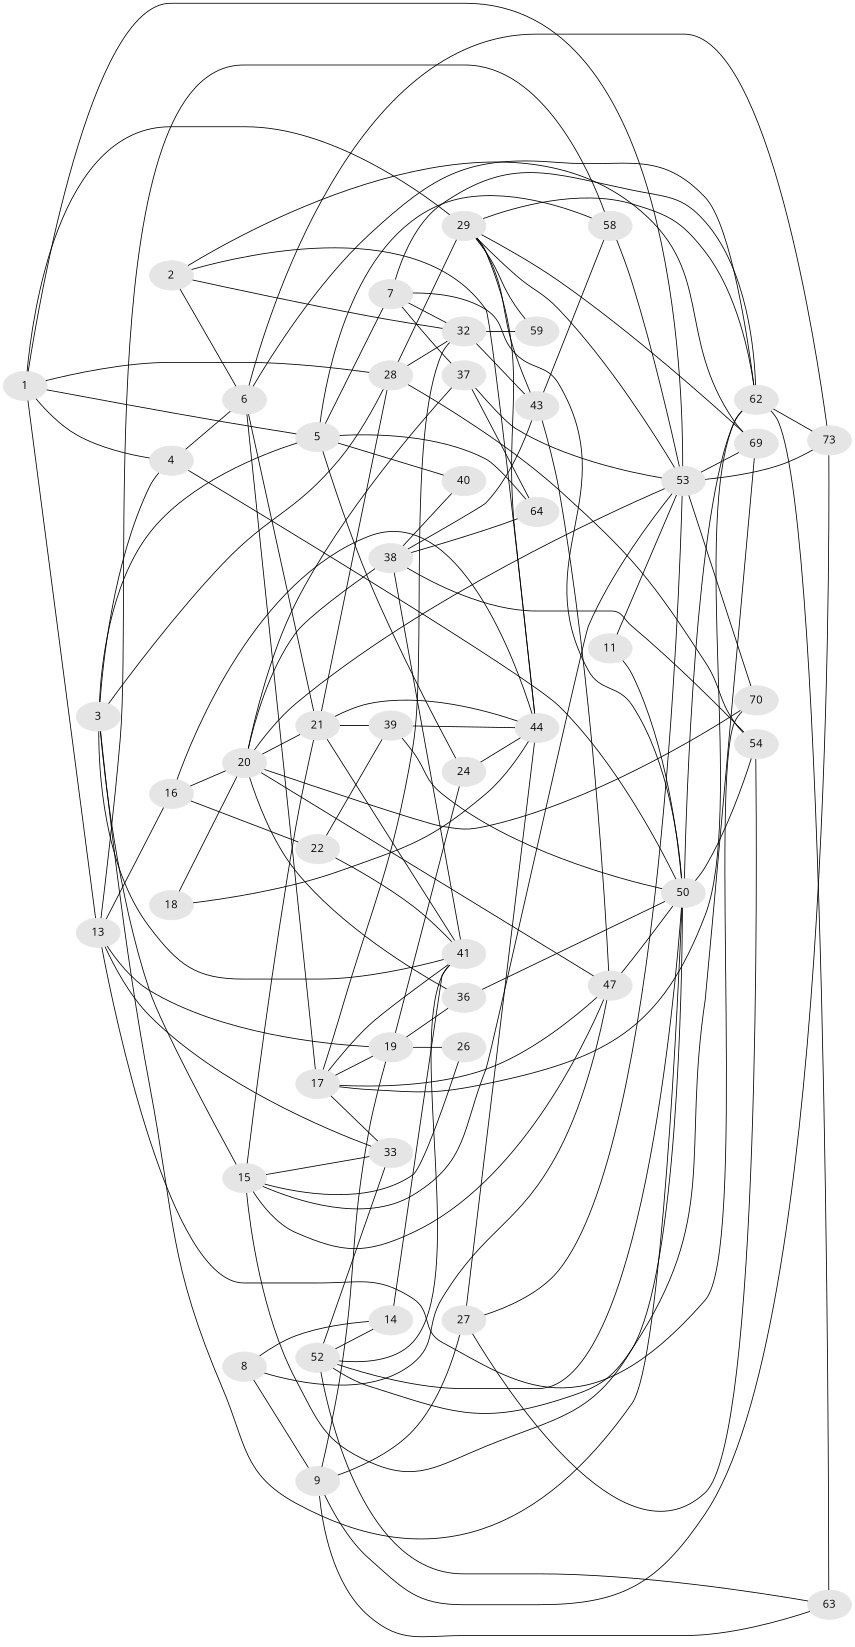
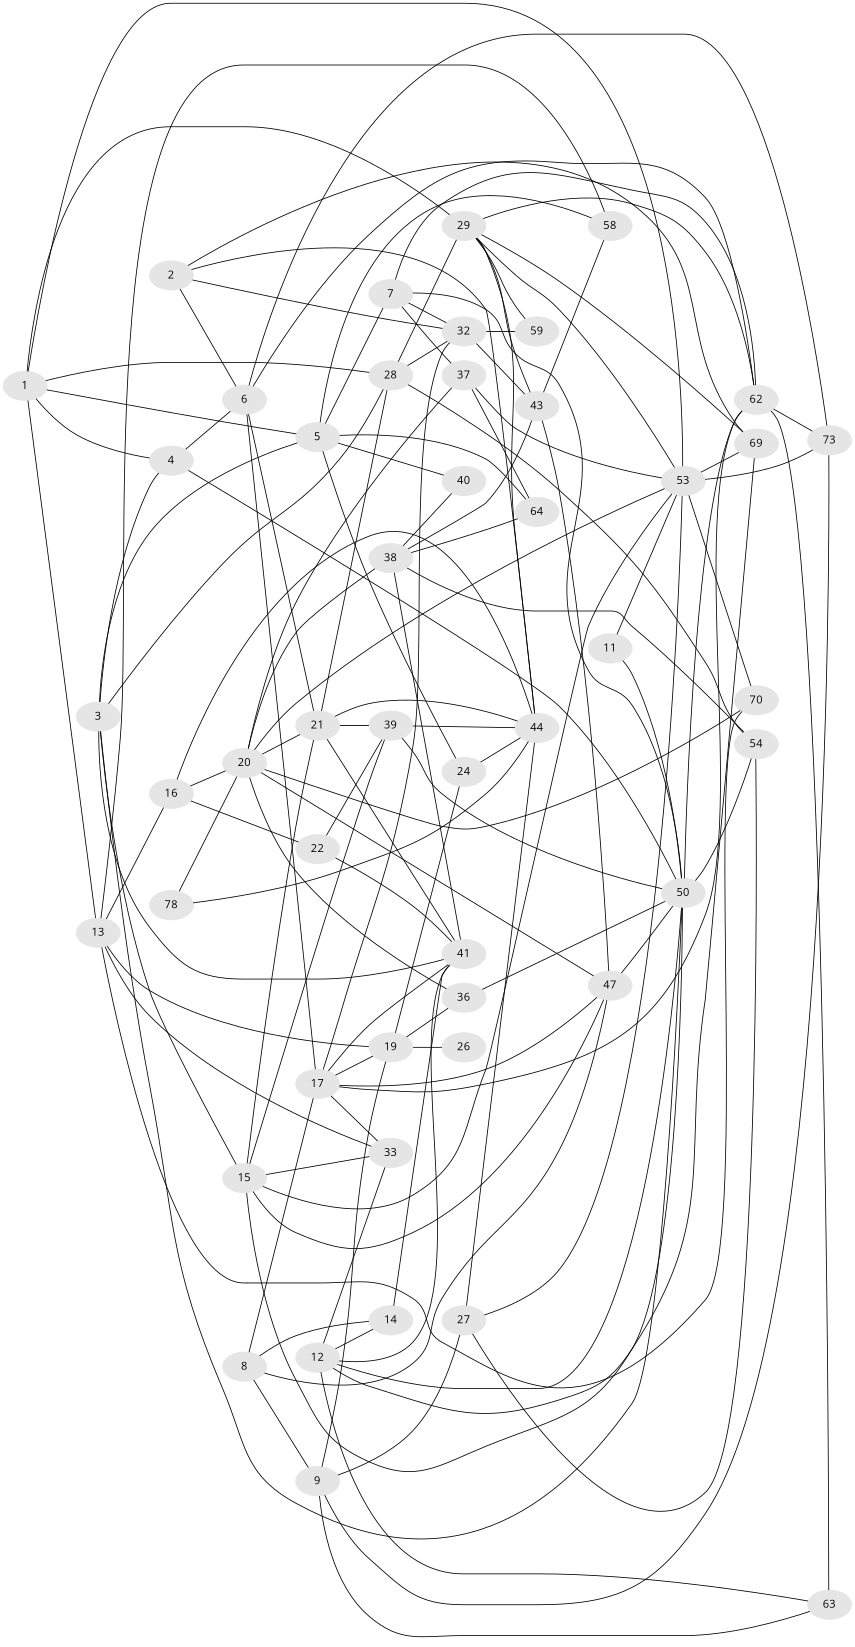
edge "58" -- "53": removed
node "18": label "18" -> "78"
edge "26" -- "15": now "39" -- "15"
edge "17" -- "8": added
node "52": label "52" -> "12"
